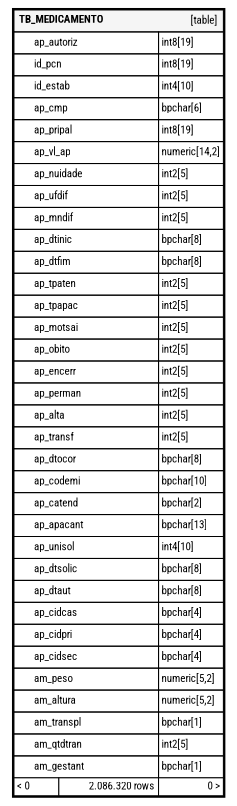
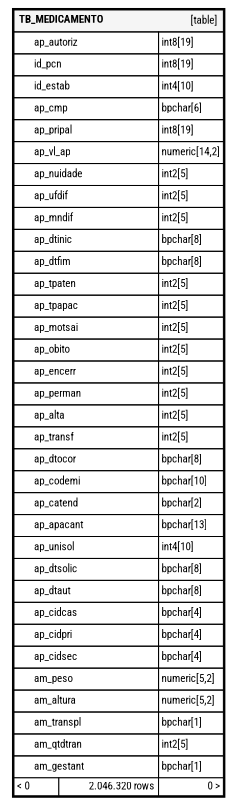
node "TB_MEDICAMENTO": text "2.086.320 rows" -> "2.046.320 rows"
